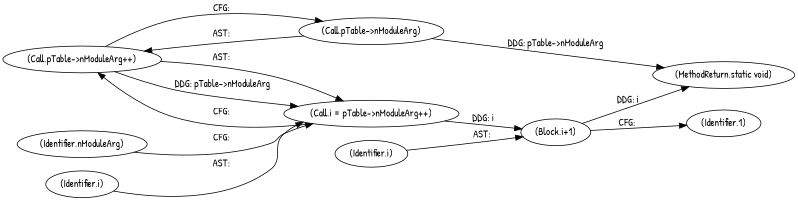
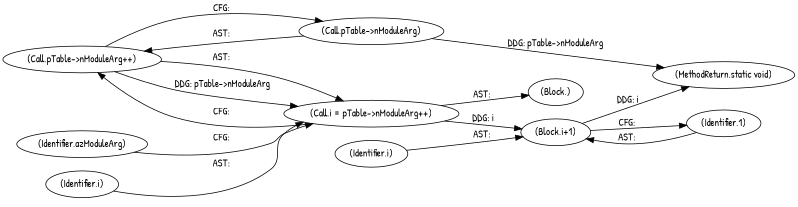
node "(Block,)": added
edge "(Identifier,1)" -> "(Block,i+1)": added, label "AST:"
node "(Identifier,nModuleArg)": label "(Identifier,nModuleArg)" -> "(Identifier,azModuleArg)"
